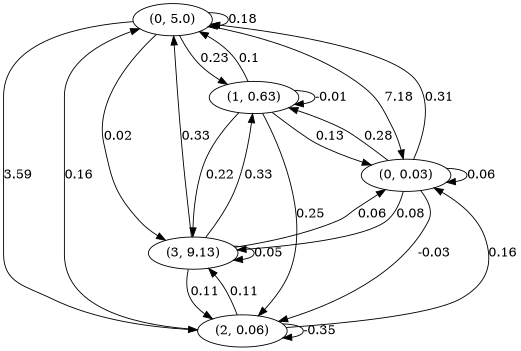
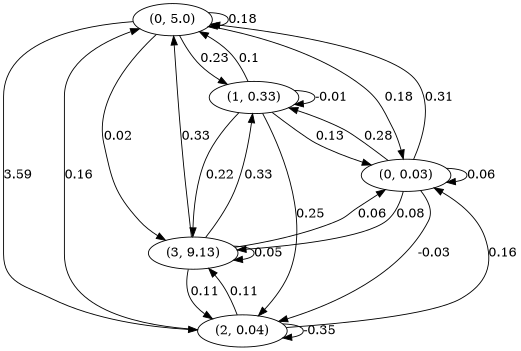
node "(1, 0.63)": label "(1, 0.63)" -> "(1, 0.33)"
edge "(0, 5.0)" -> "(0, 0.03)": label "7.18" -> "0.18"
node "(2, 0.06)": label "(2, 0.06)" -> "(2, 0.04)"
